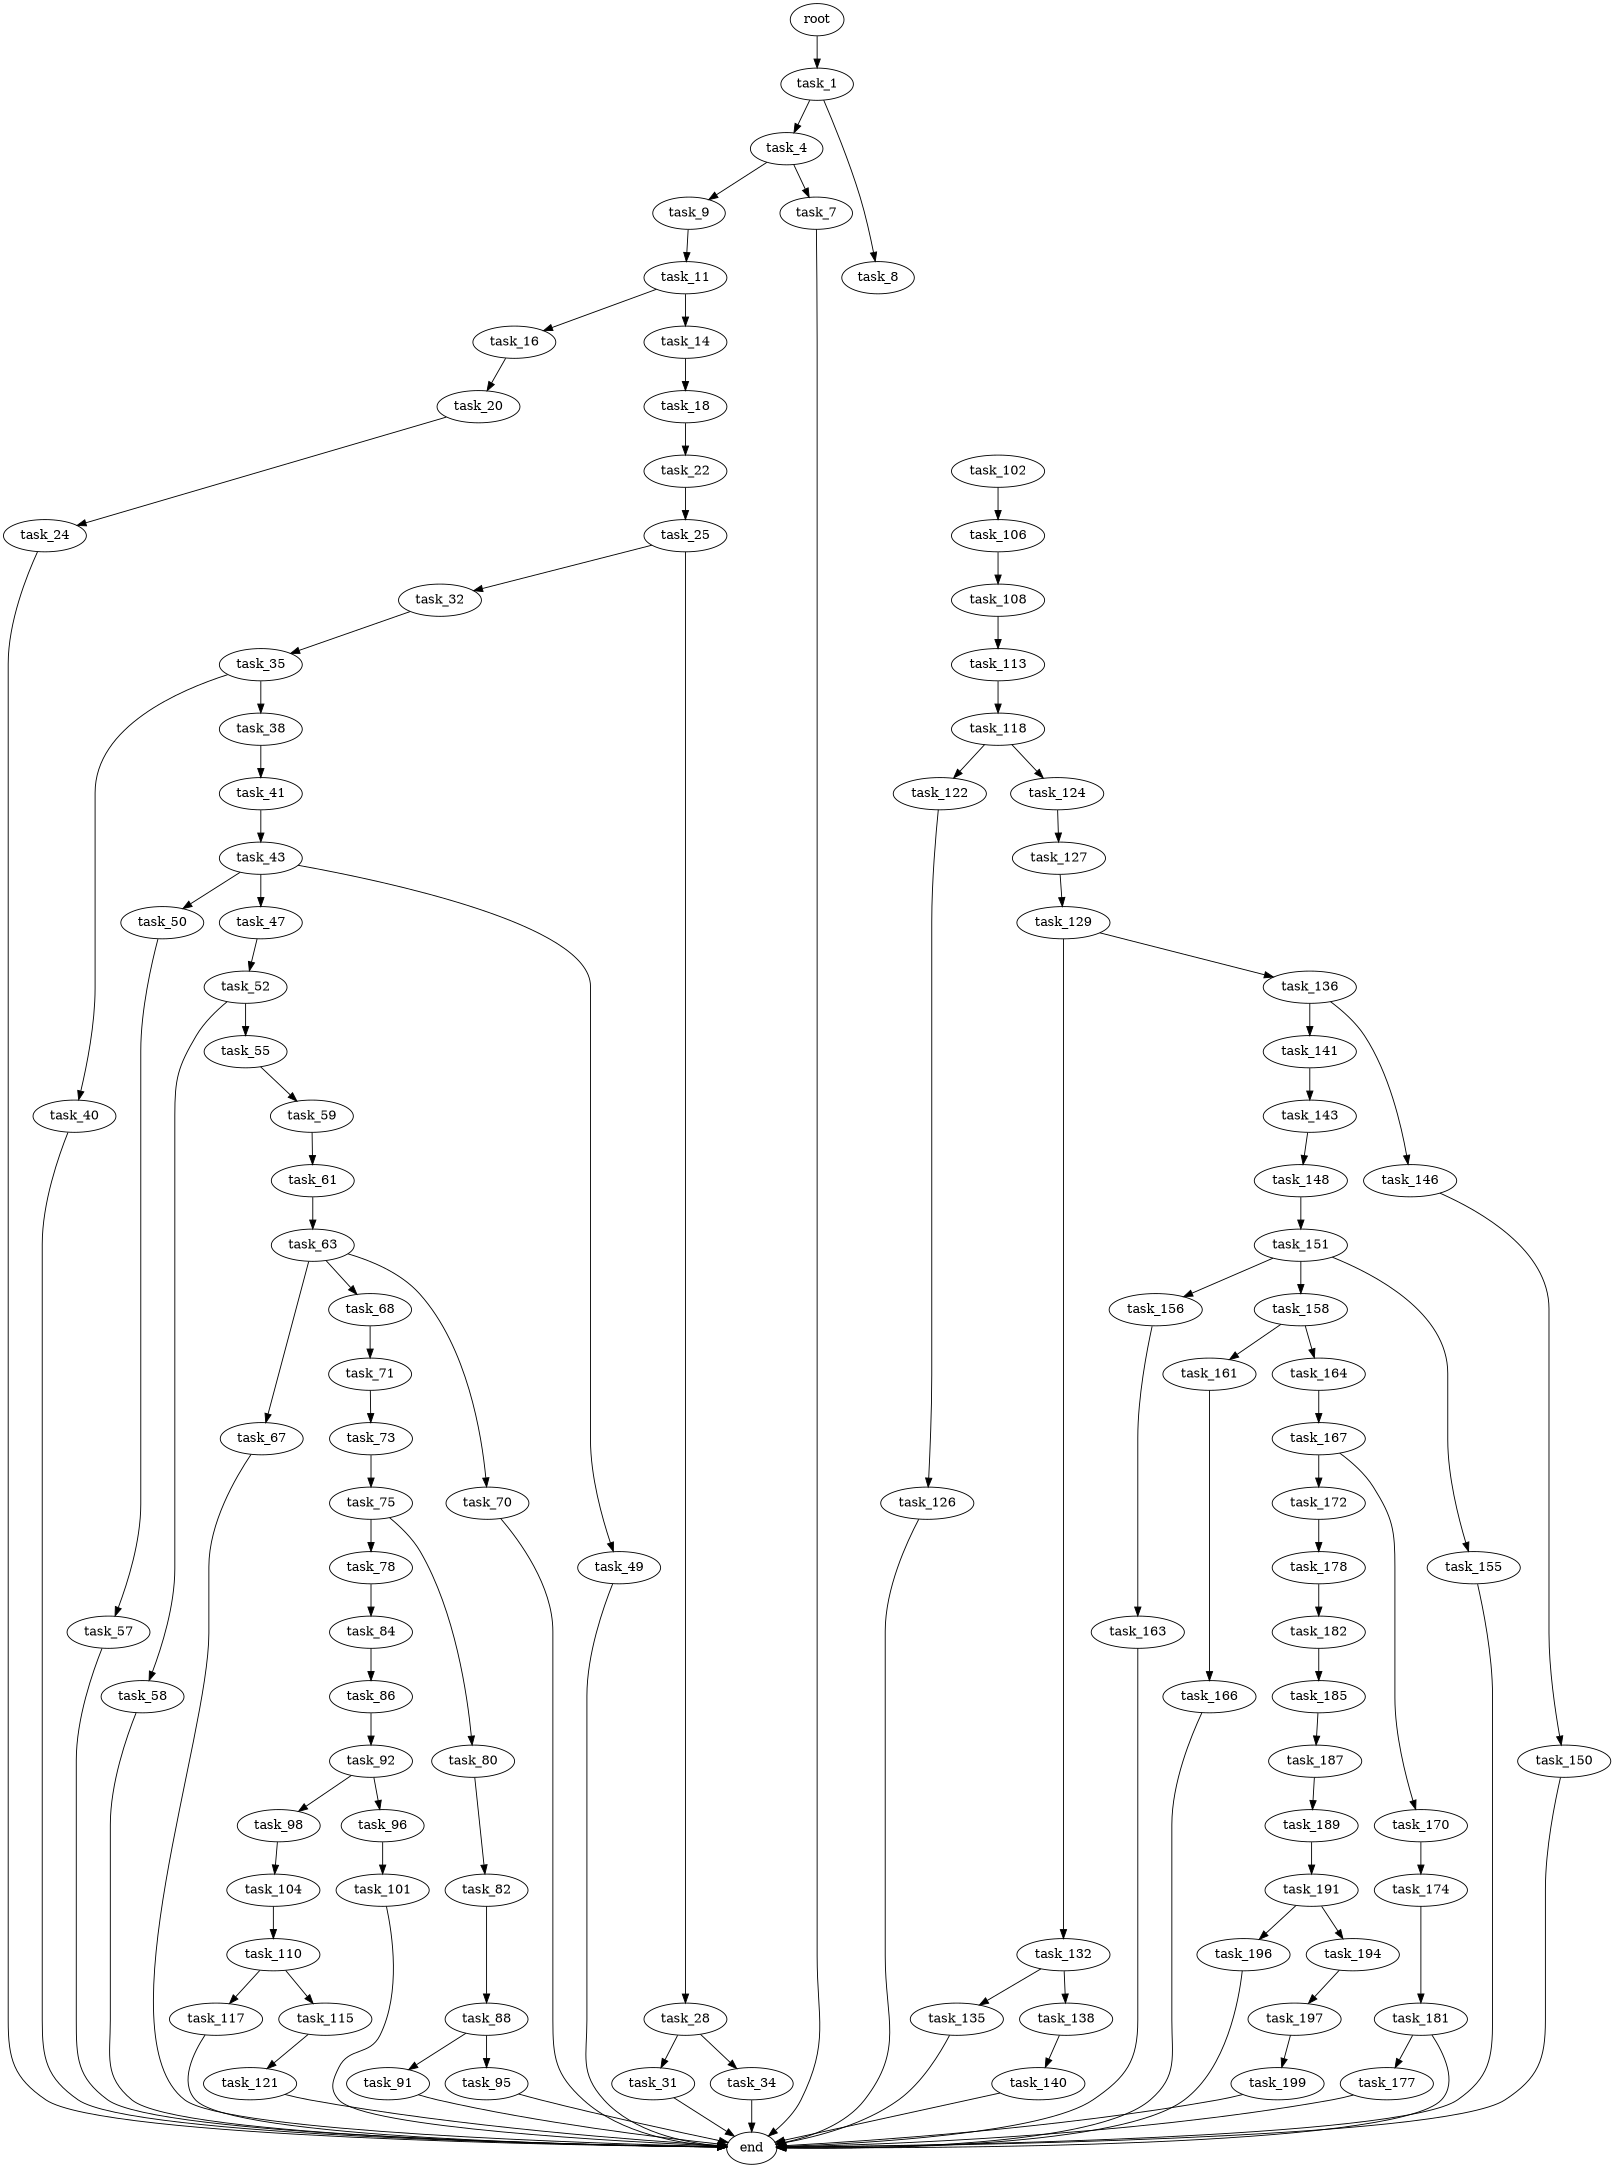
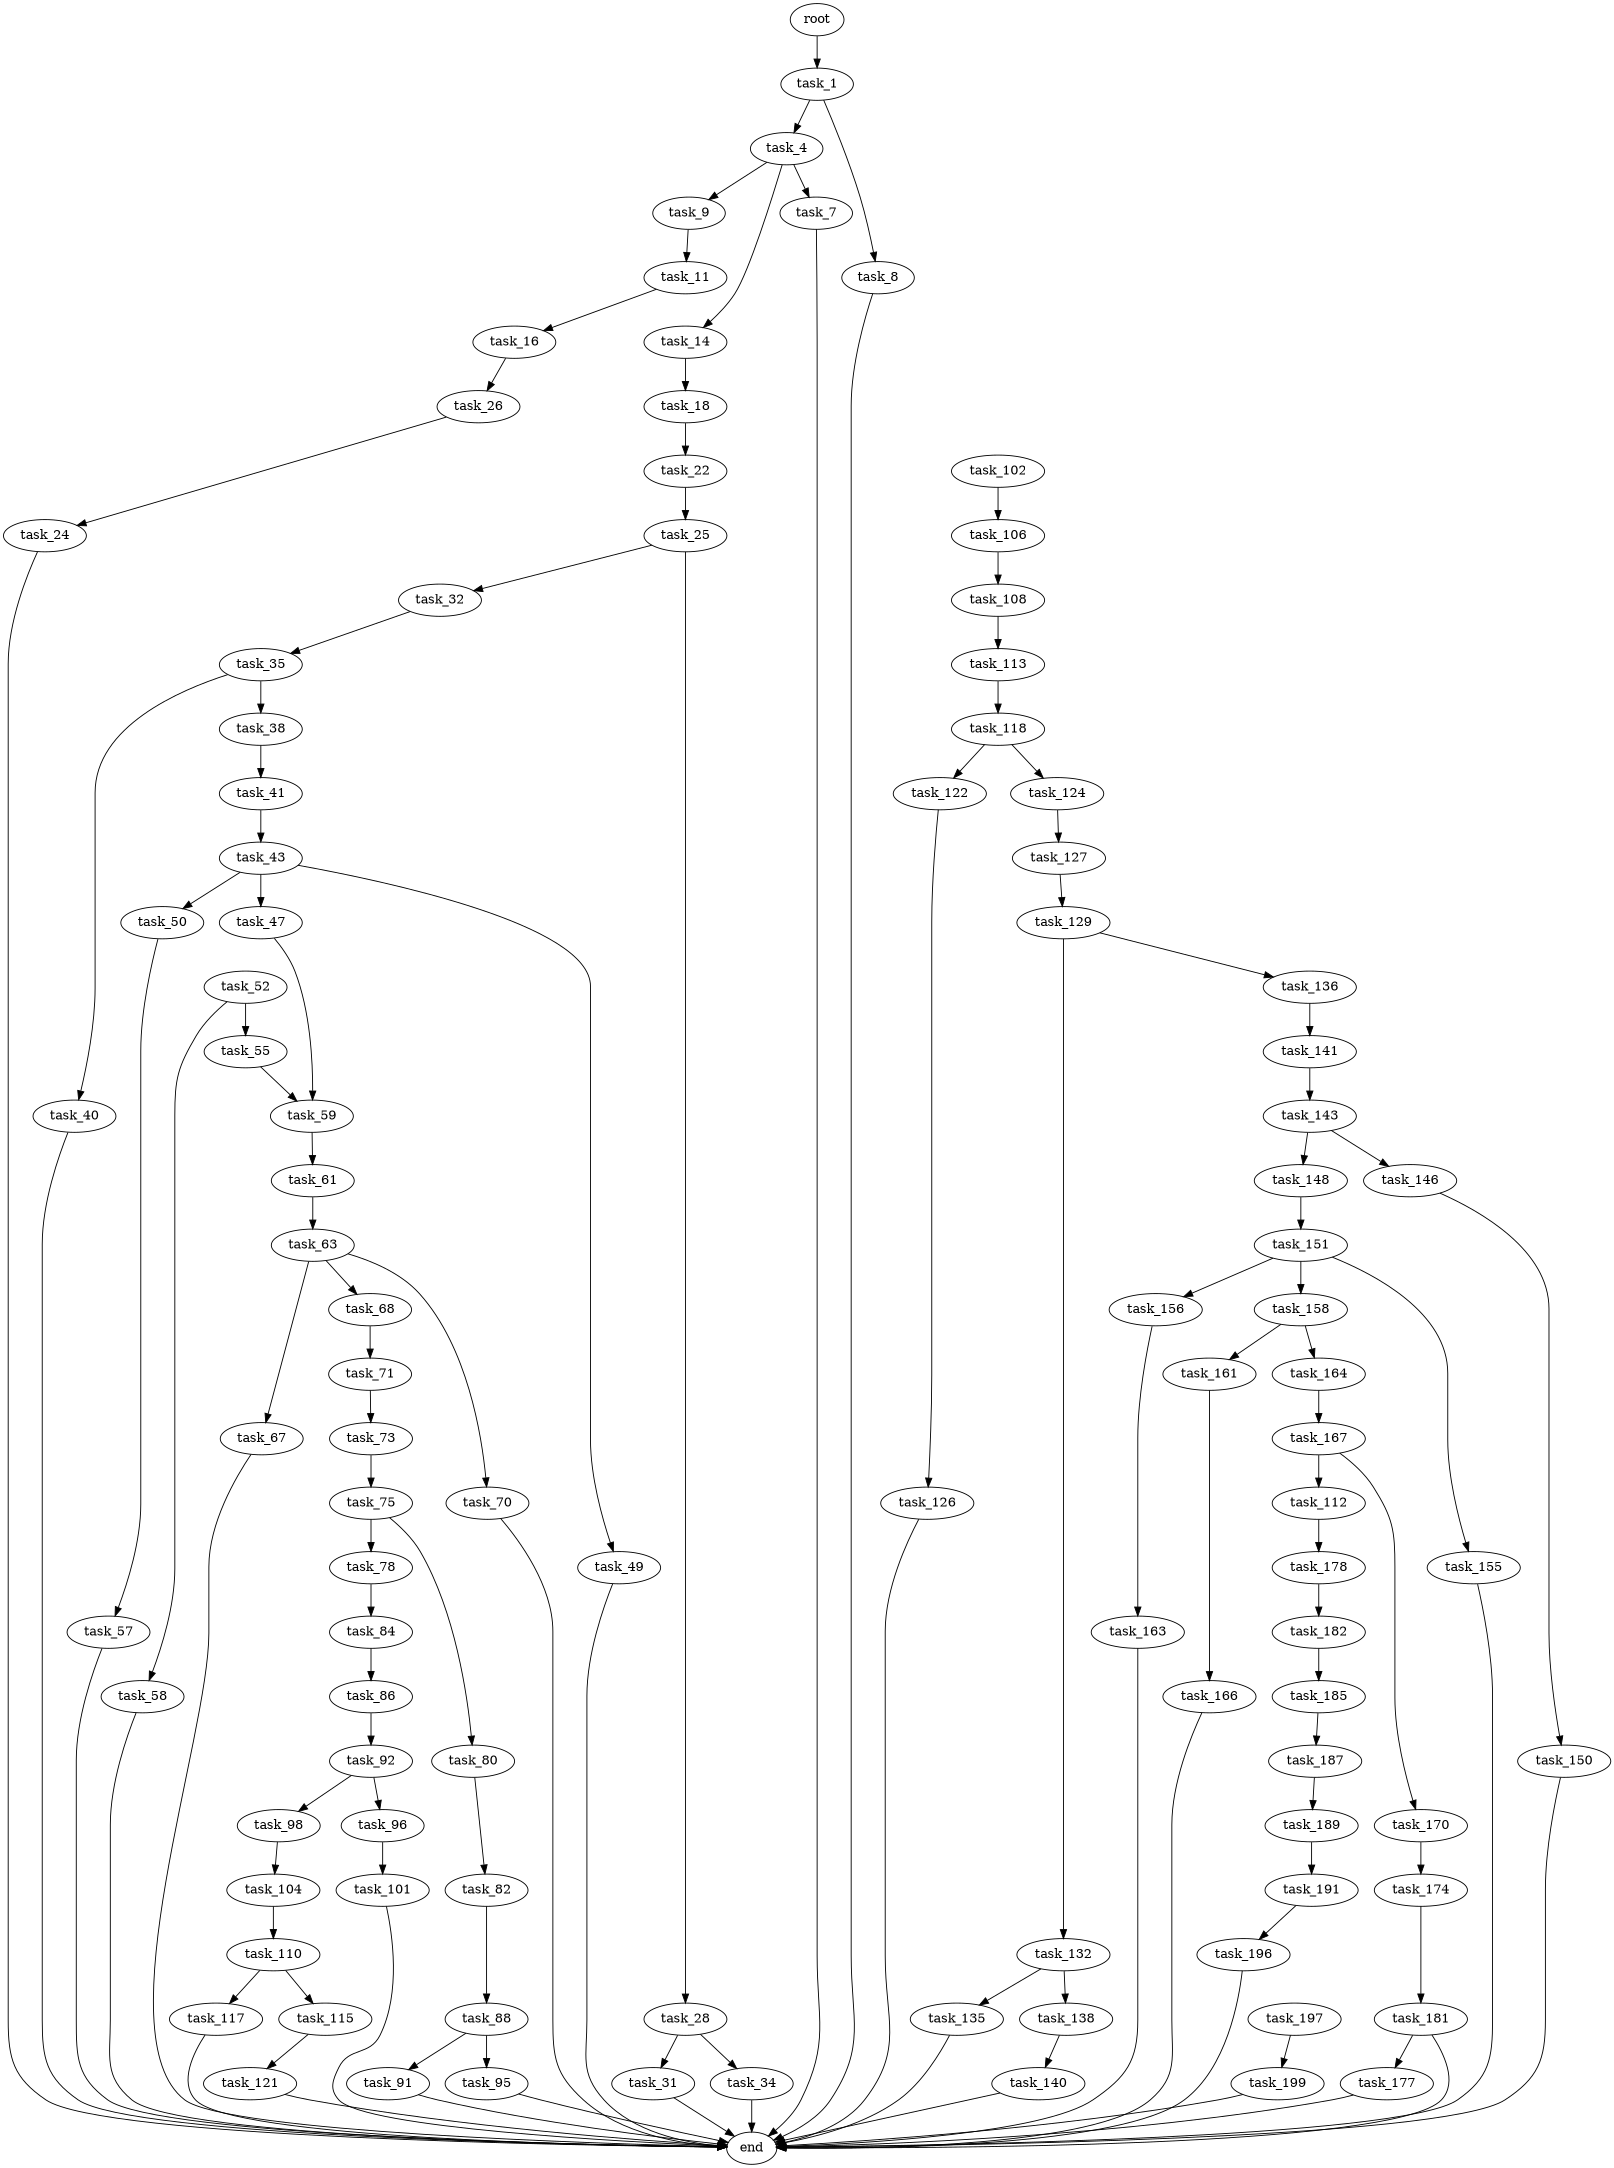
edge "task_11" -> "task_14": now "task_4" -> "task_14"
node "task_20": label "task_20" -> "task_26"
edge "task_47" -> "task_52": now "task_47" -> "task_59"
edge "task_136" -> "task_146": now "task_143" -> "task_146"
edge "task_8" -> "end": added
node "task_172": label "task_172" -> "task_112"
node "task_194": removed
